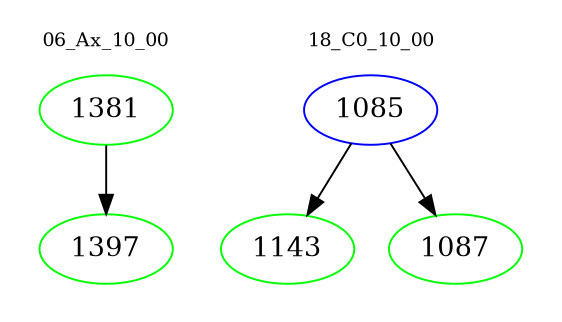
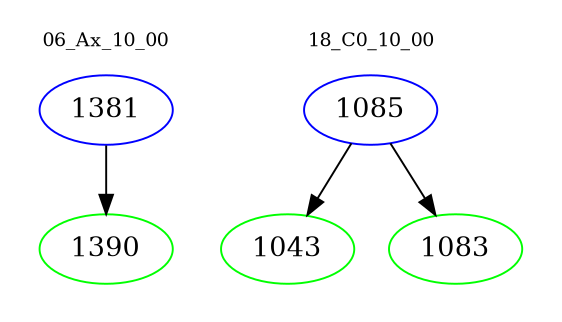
node "1381": color green -> blue
node "1397": label "1397" -> "1390"
node "1143": label "1143" -> "1043"
node "1087": label "1087" -> "1083"
